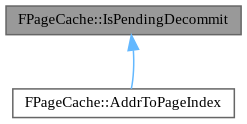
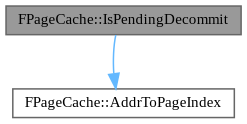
edge "FPageCache::AddrToPageIndex" -> "FPageCache::IsPendingDecommit": reversed
